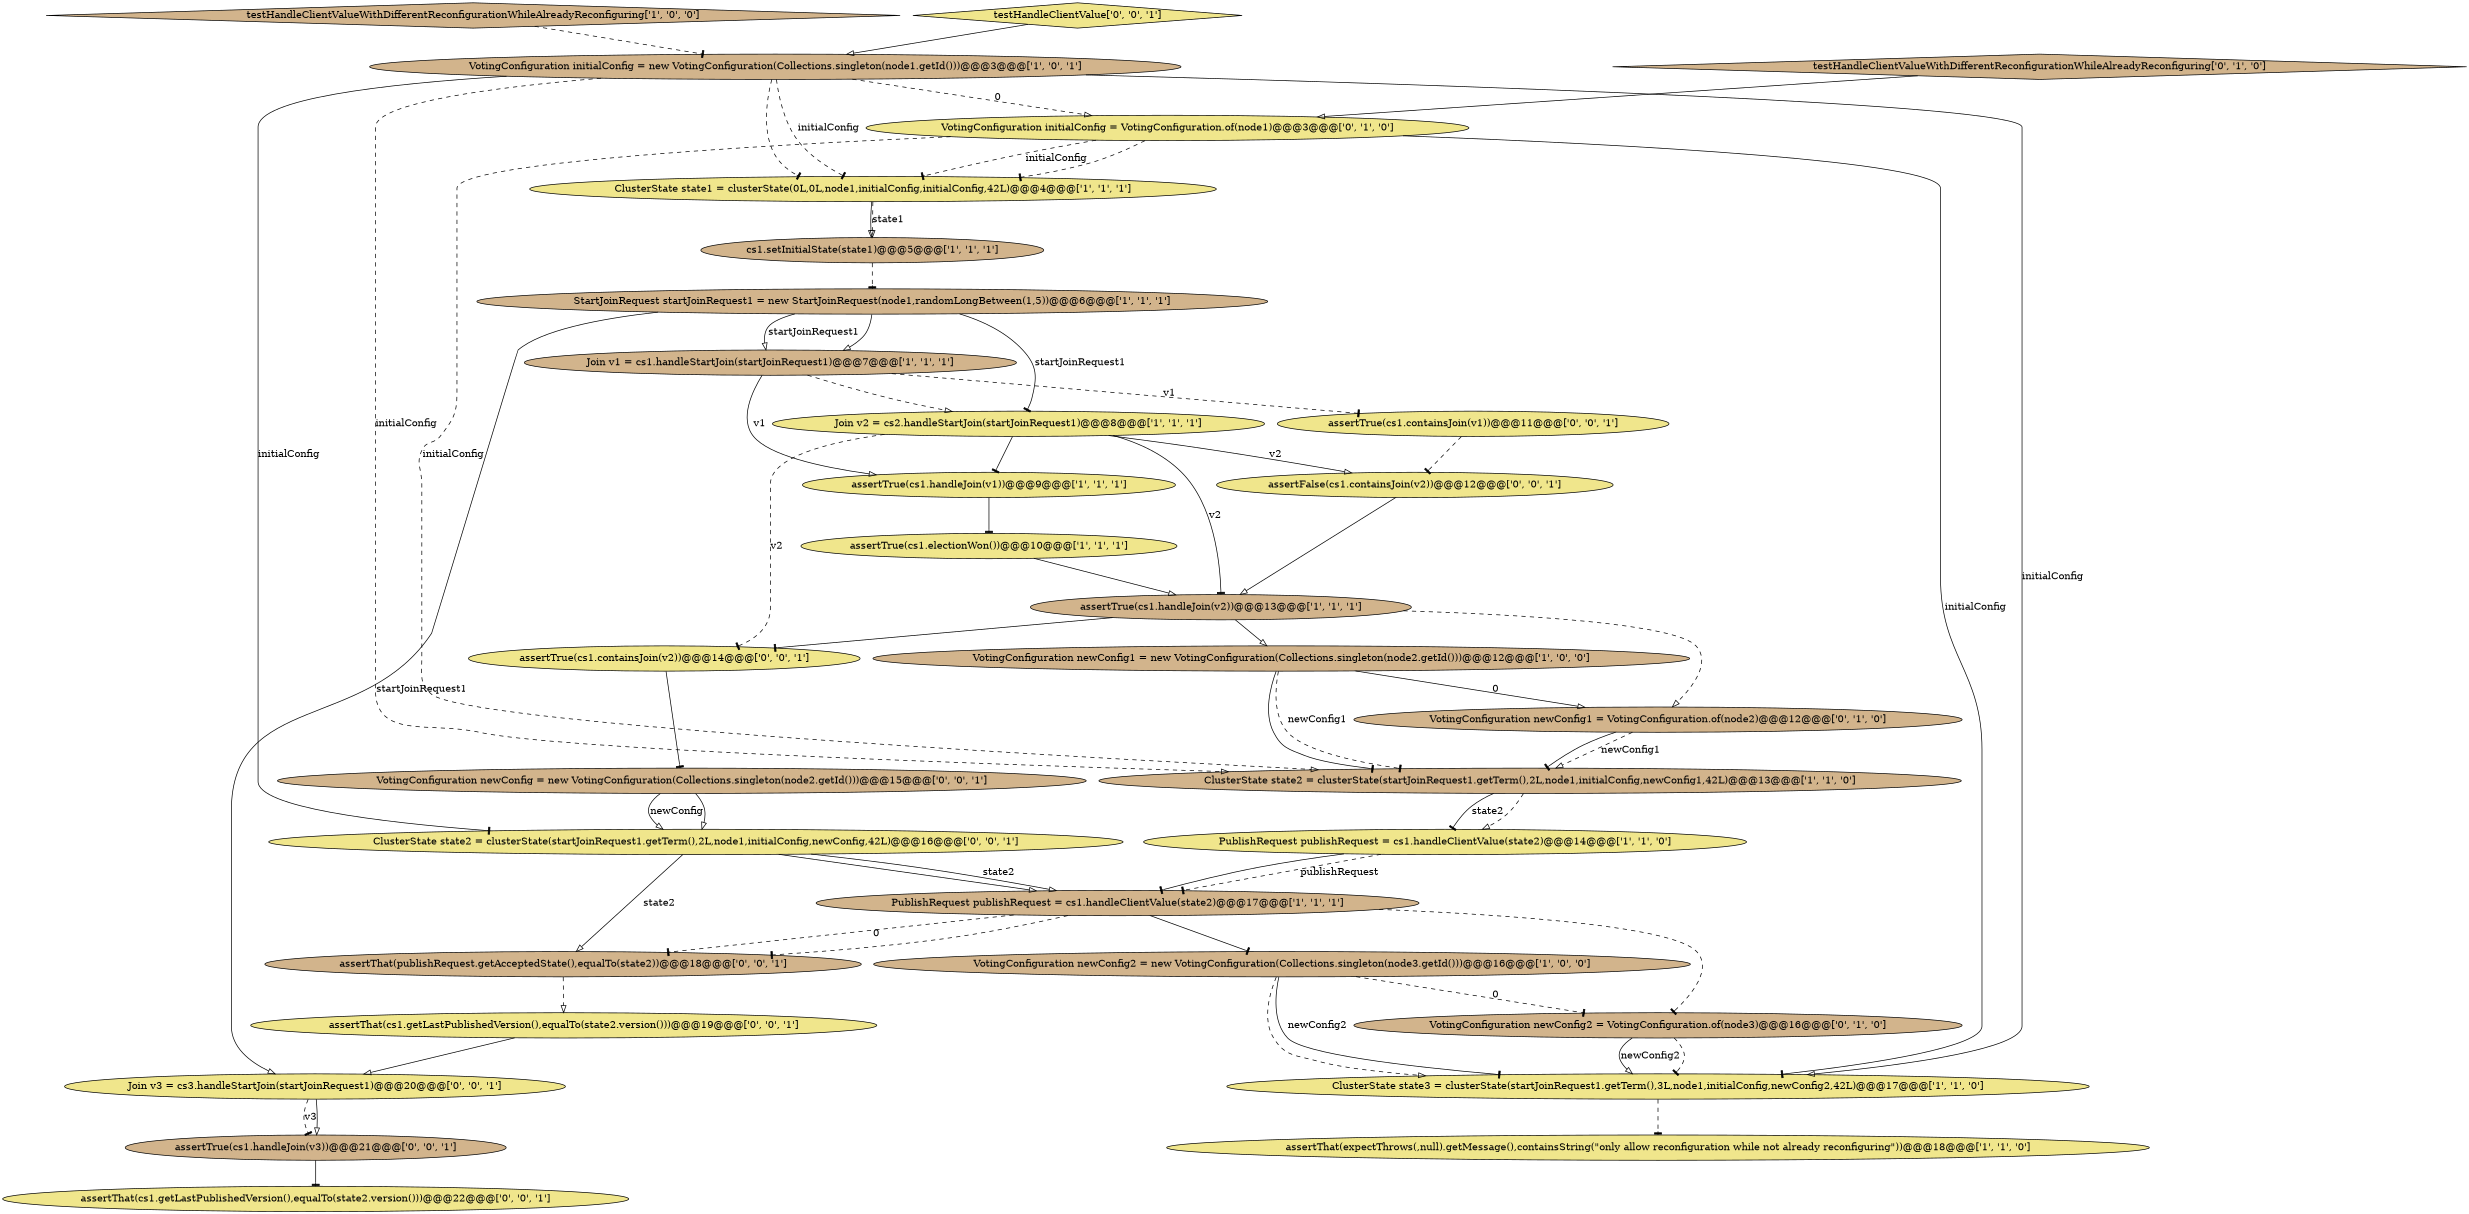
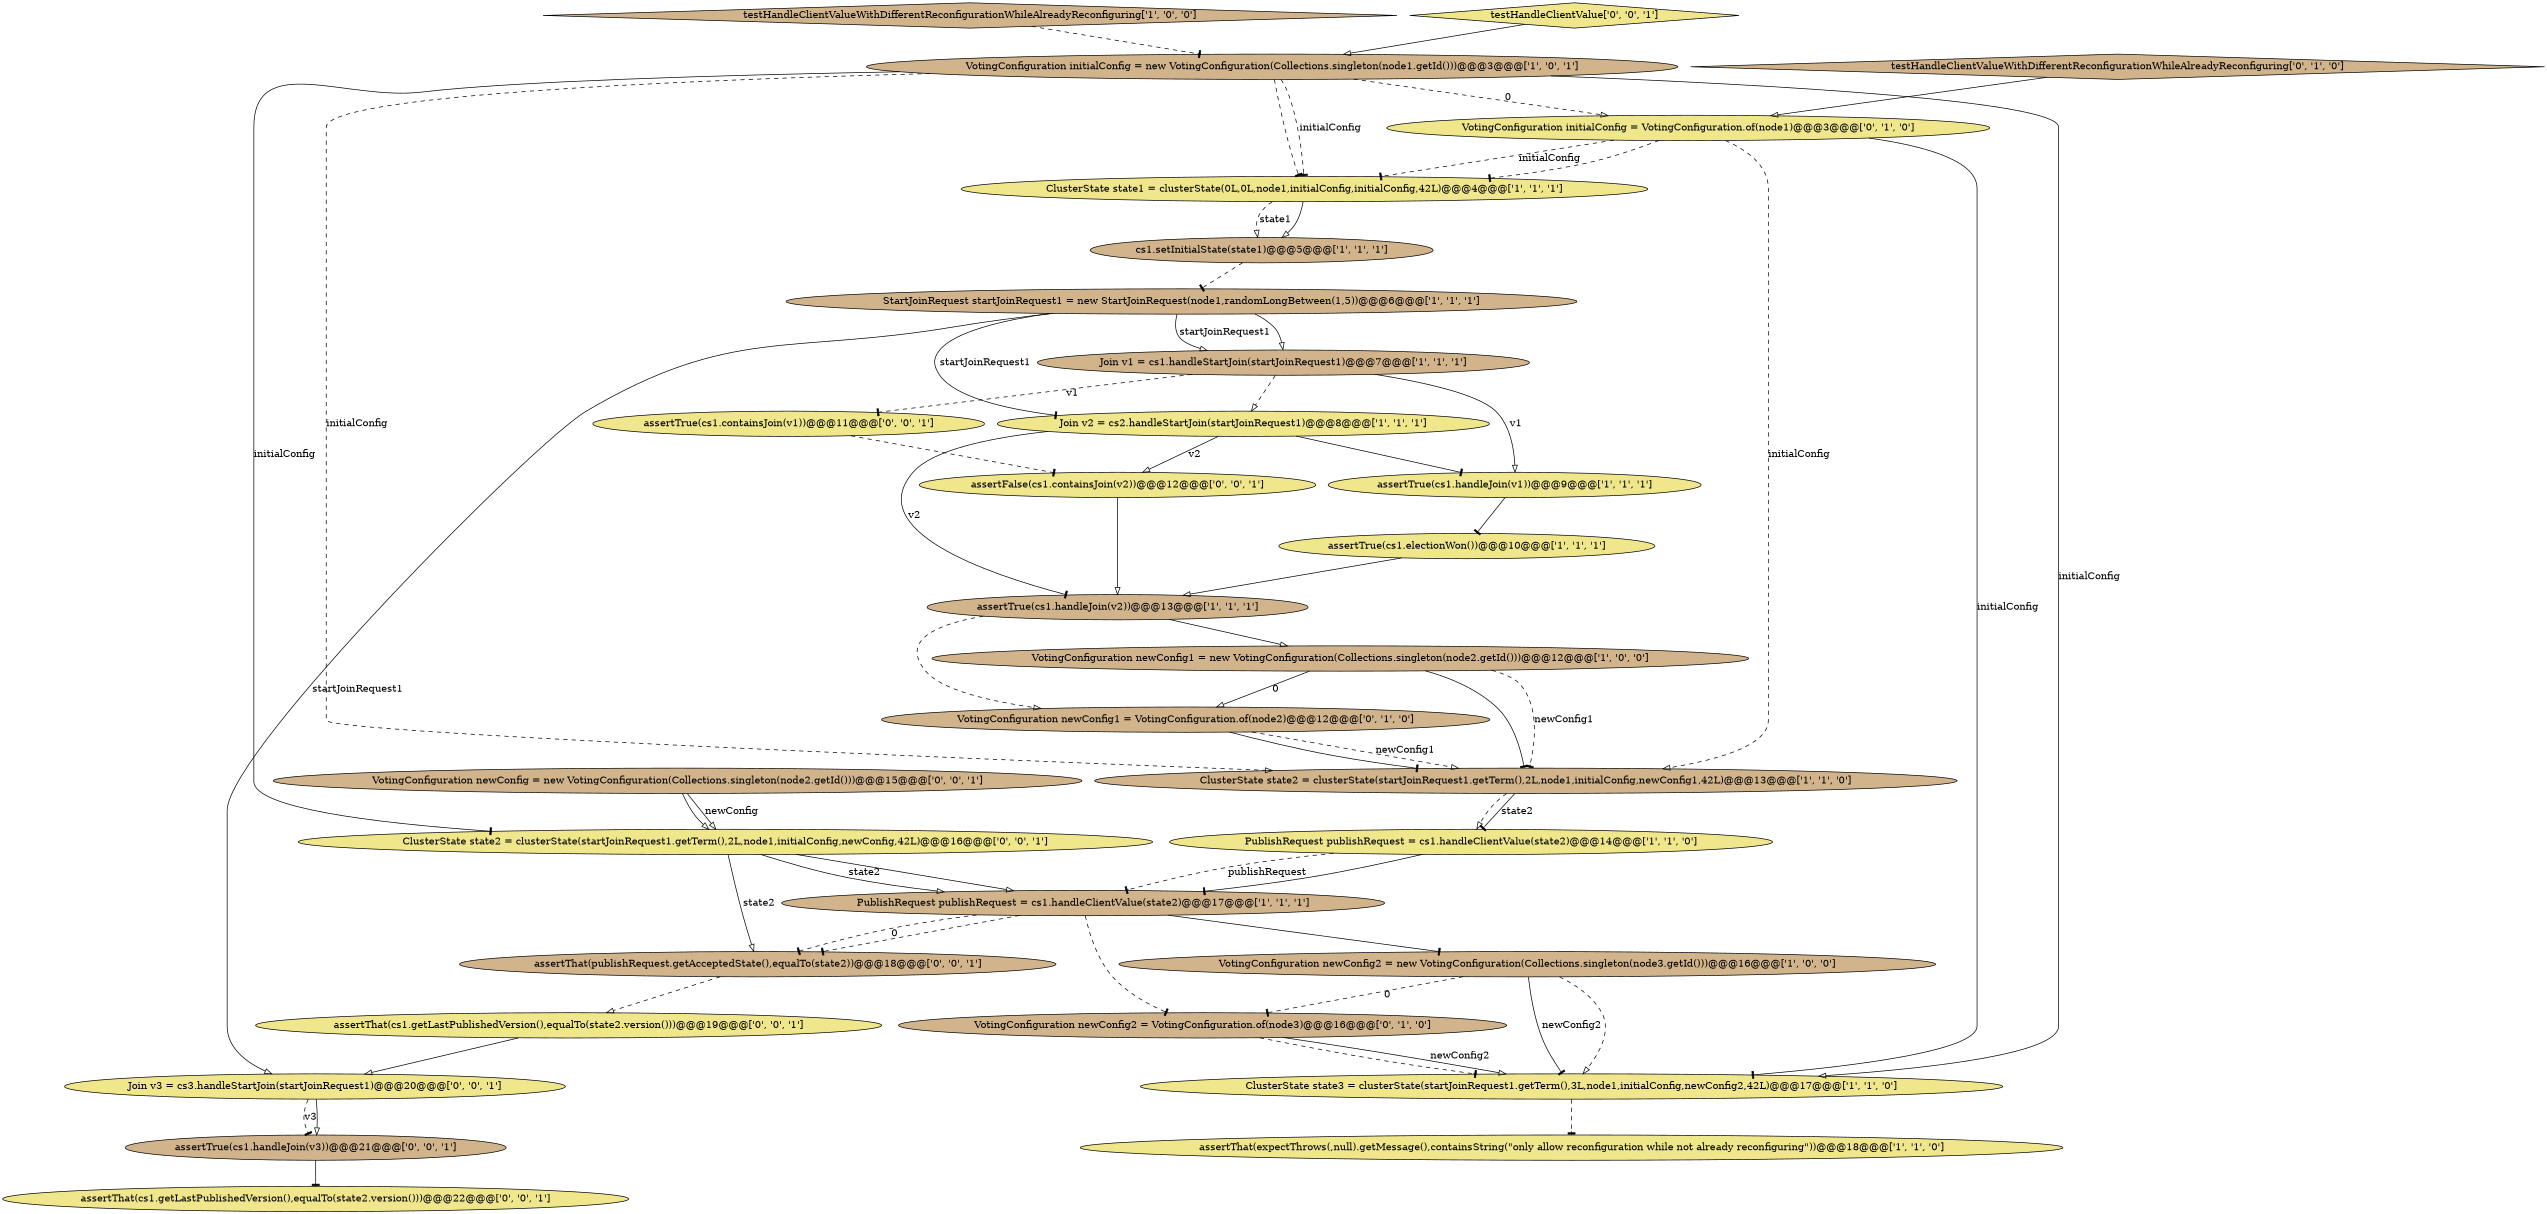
node "assertTrue(cs1.containsJoin(v2))@@@14@@@['0', '0', '1']": removed
